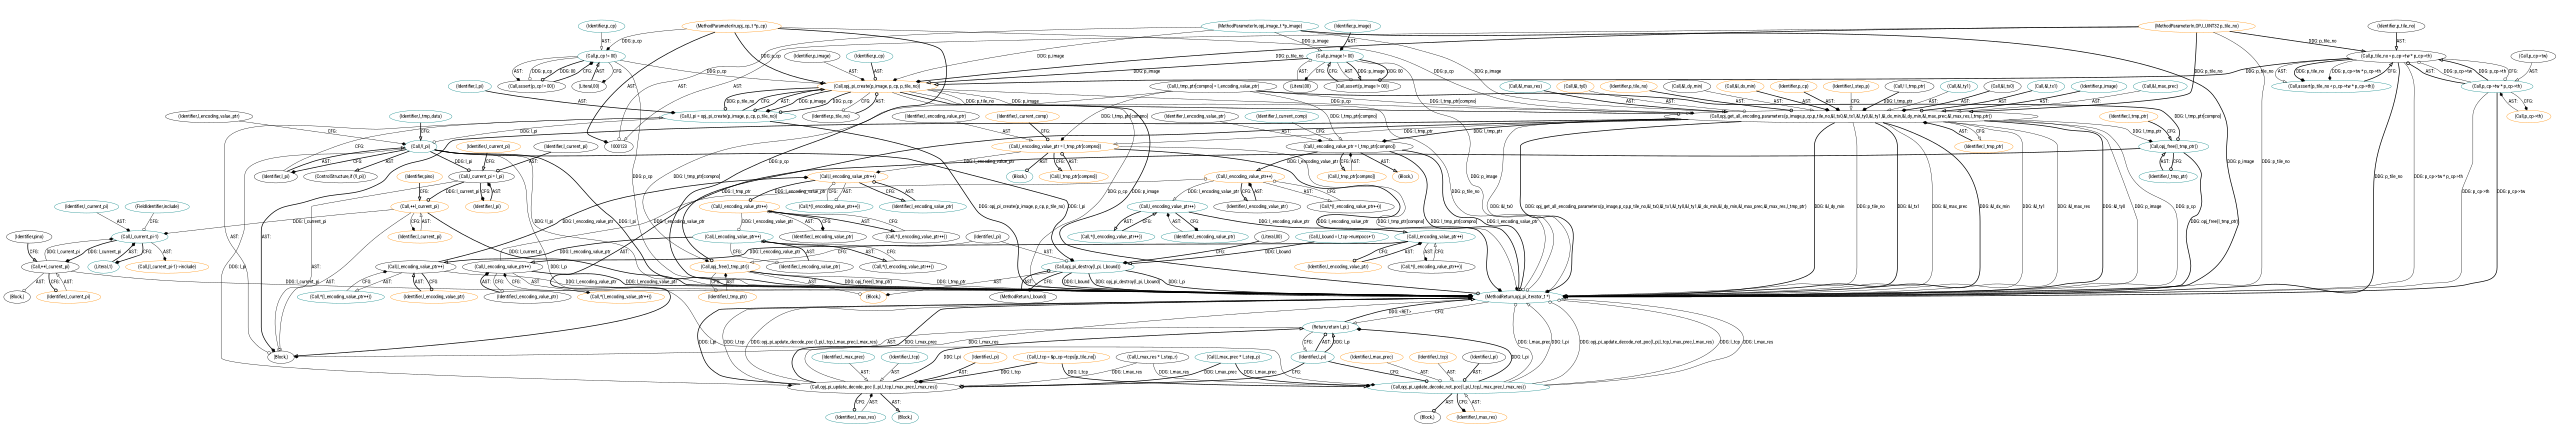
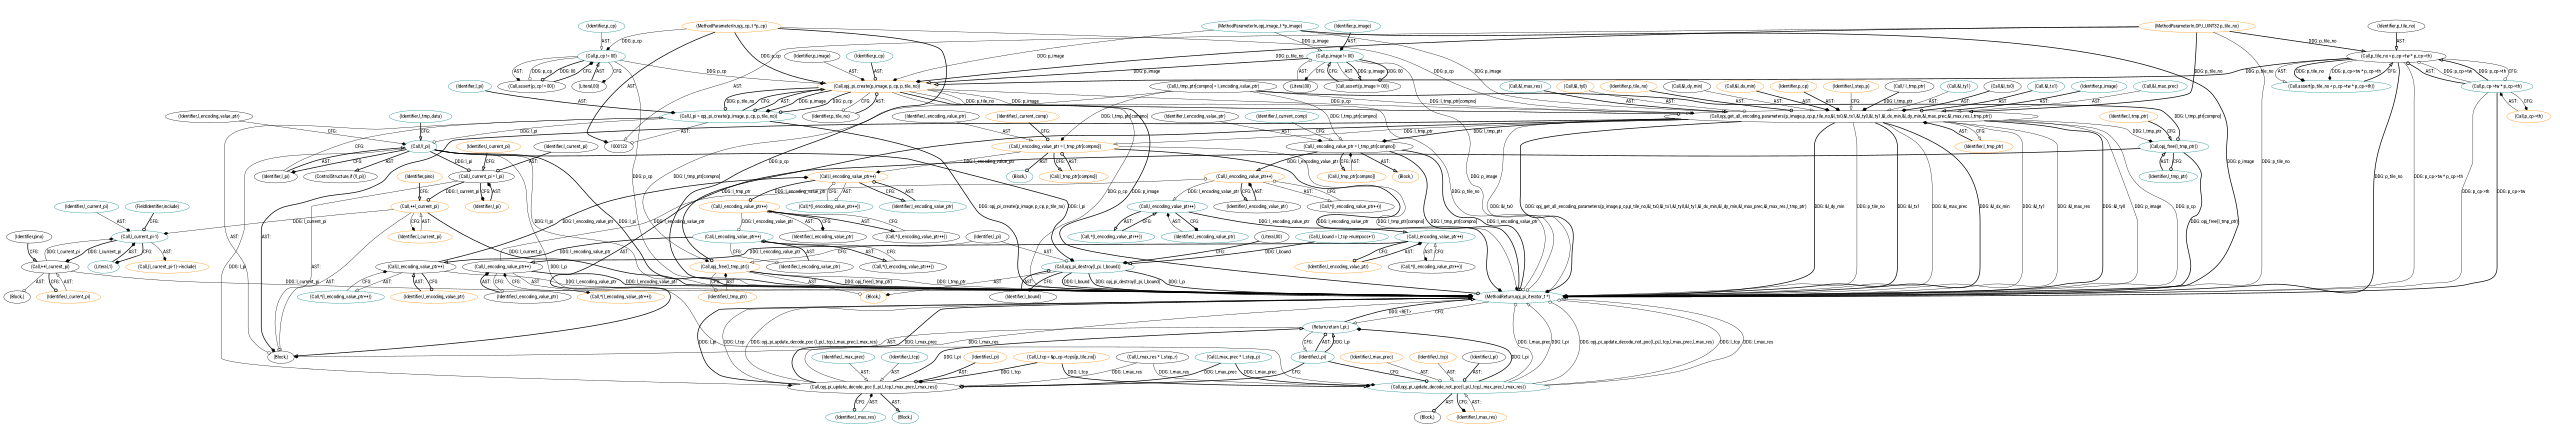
edge "(MethodParameterIn,opj_image_t *p_image)" -> "1000123": now "(Call,l_pi = opj_pi_create(p_image, p_cp, p_tile_no))" -> "1000123"
node "(Call,p_cp->tw)": removed
edge "(FieldIdentifier,include)" -> "(Call,l_current_pi-1)": style solid -> bold
node "(MethodReturn,l_bound)": label "(MethodReturn,l_bound)" -> "(Identifier,l_bound)"
